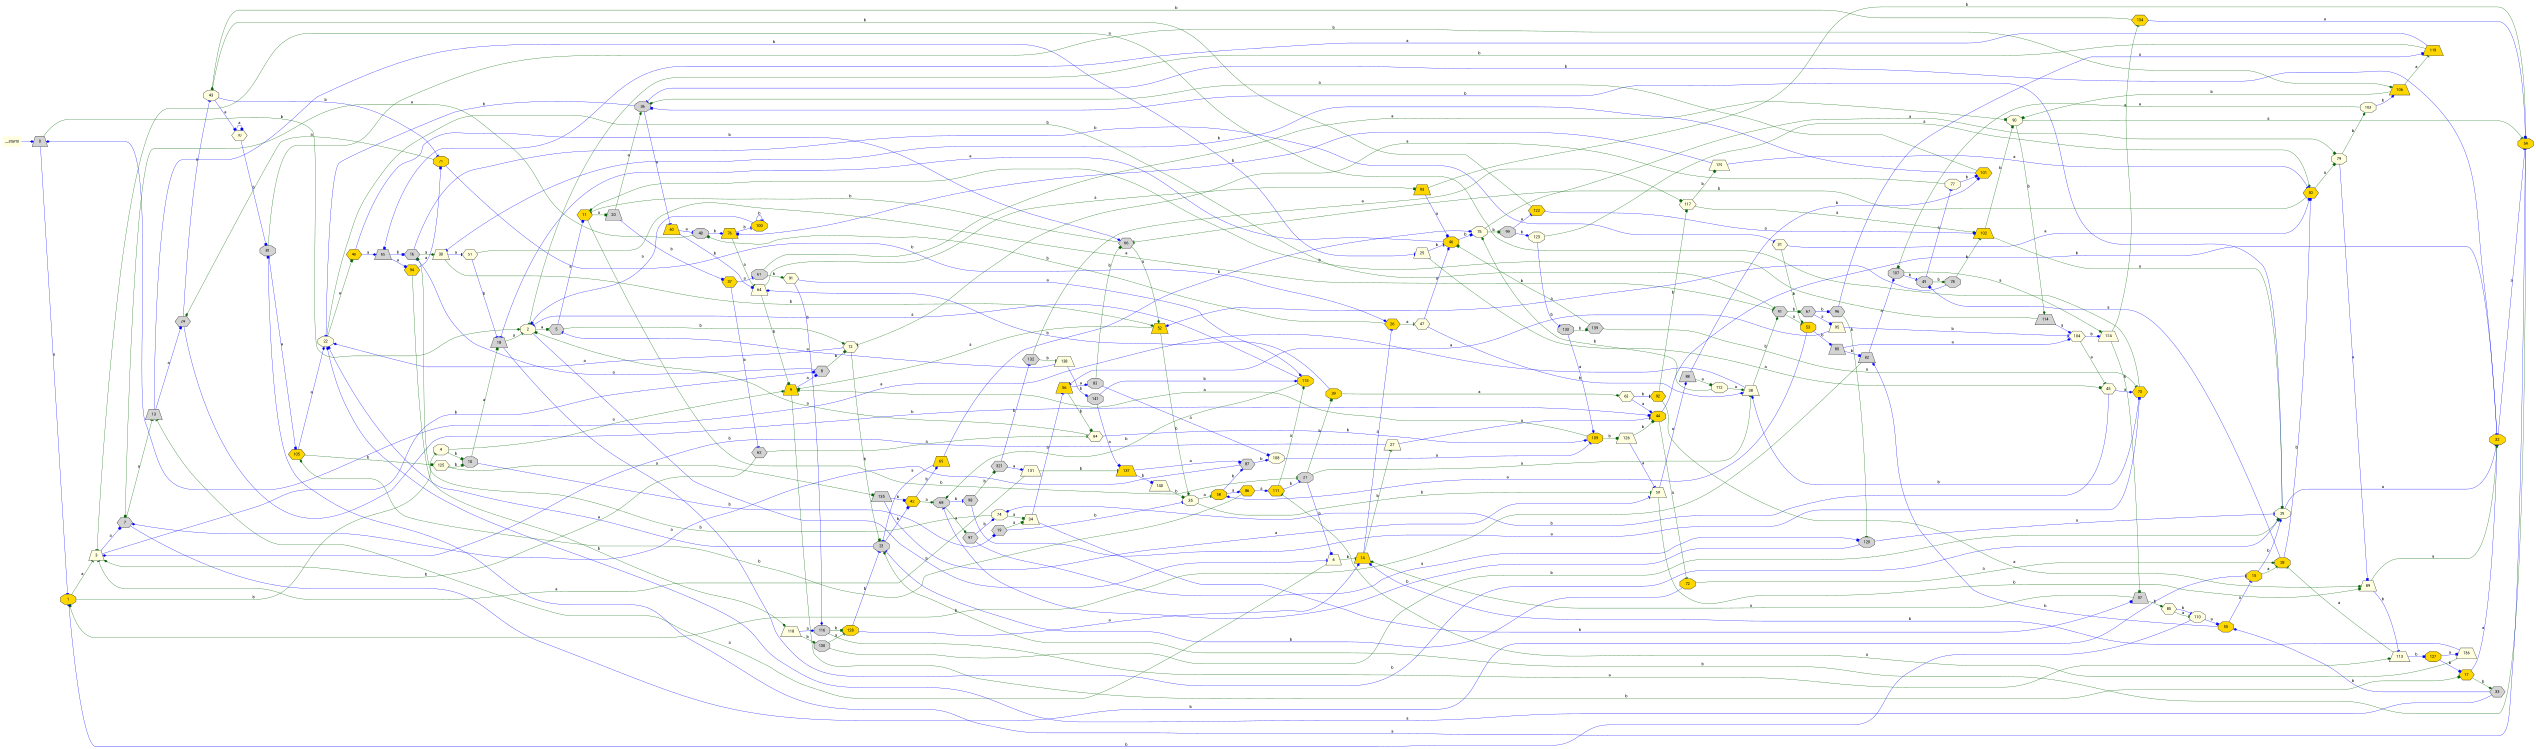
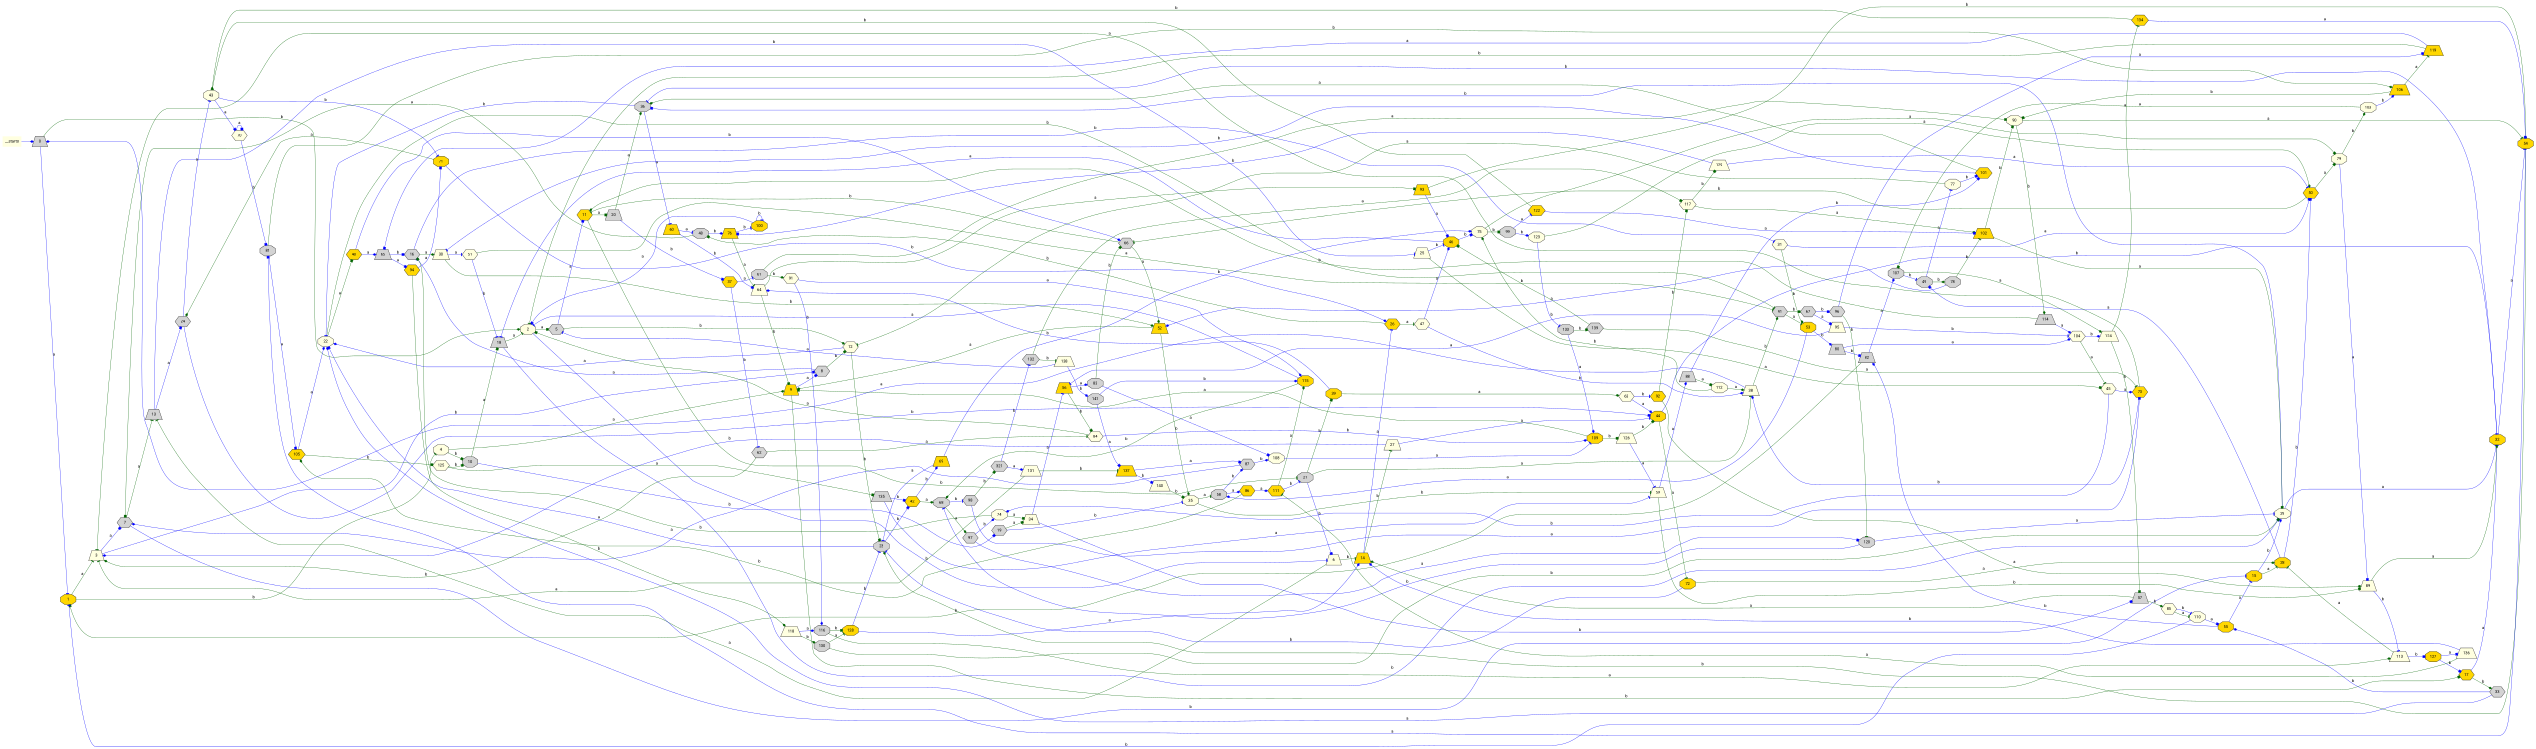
node "58": fillcolor gold -> lightgrey
